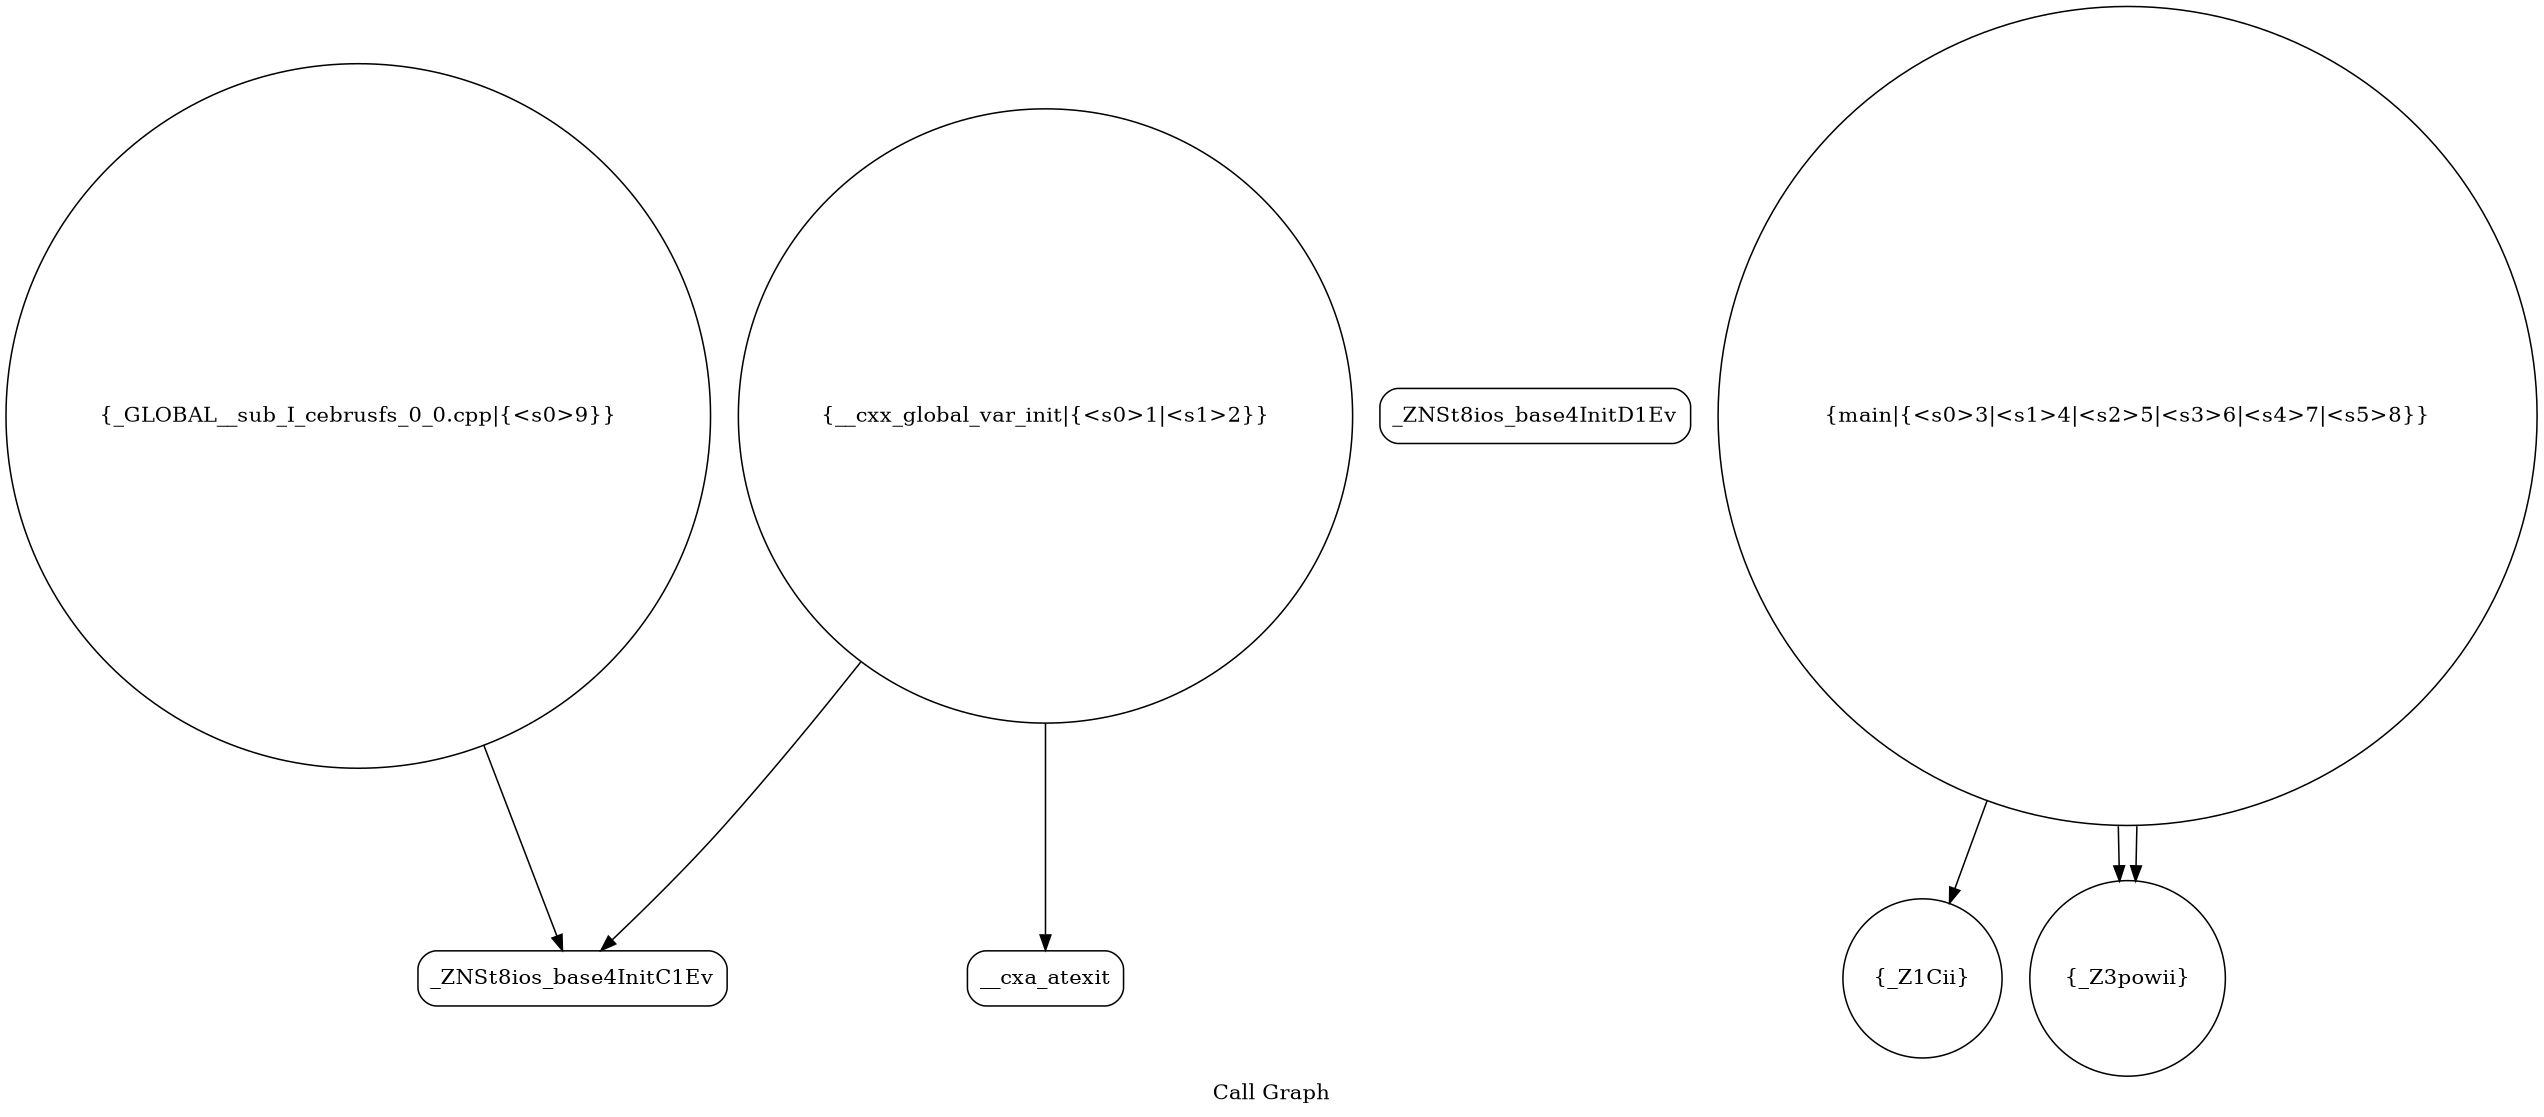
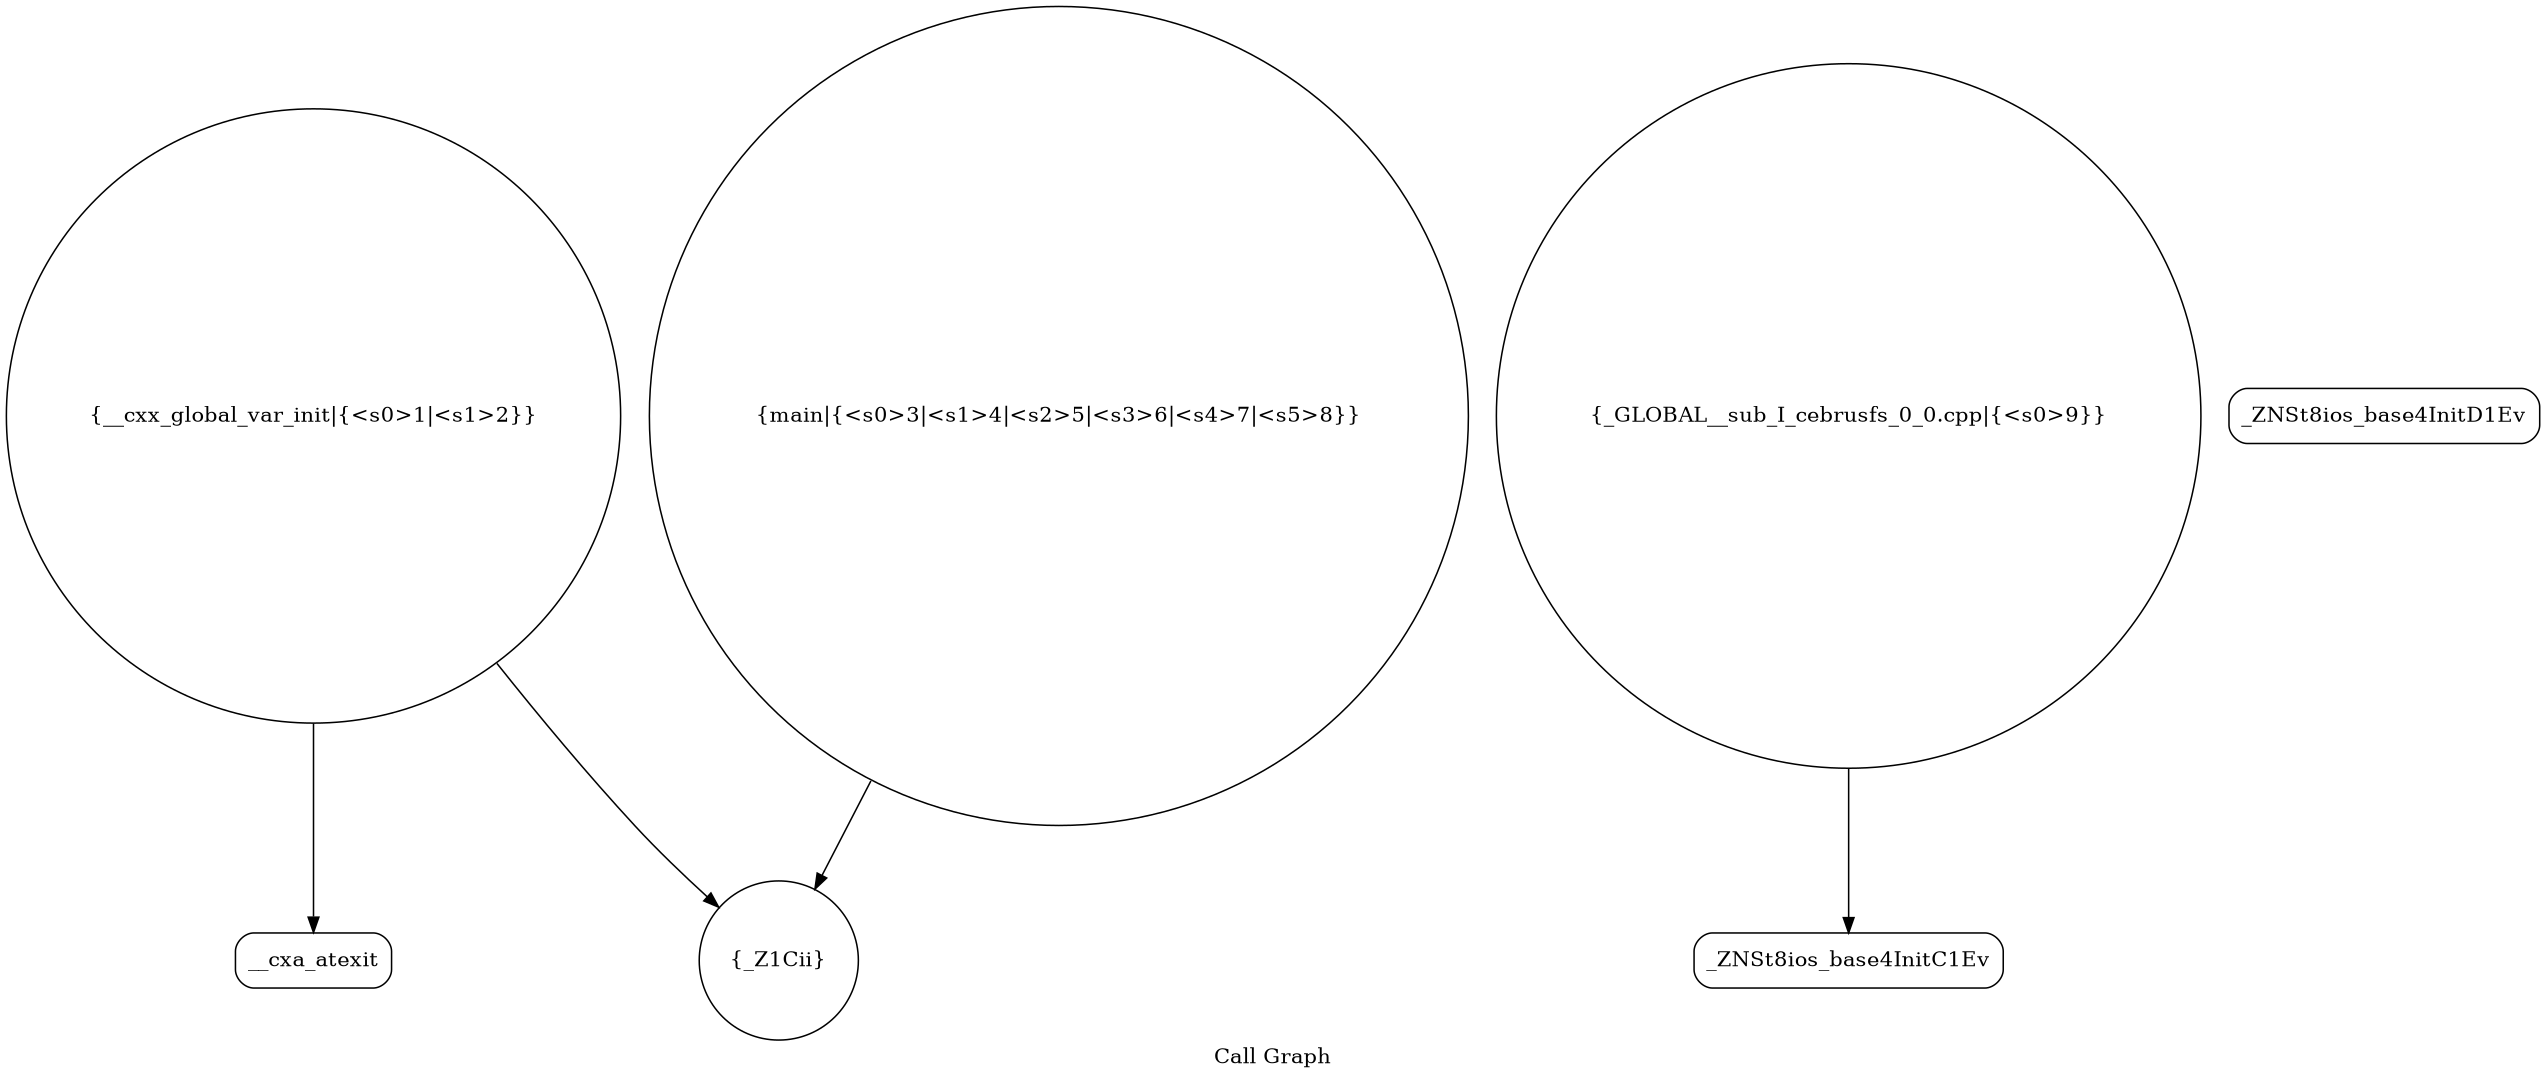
edge "{__cxx_global_var_init|{<s0>1|<s1>2}}" -> "_ZNSt8ios_base4InitC1Ev": now "{__cxx_global_var_init|{<s0>1|<s1>2}}" -> "{_Z1Cii}"
node "{_Z3powii}": removed
